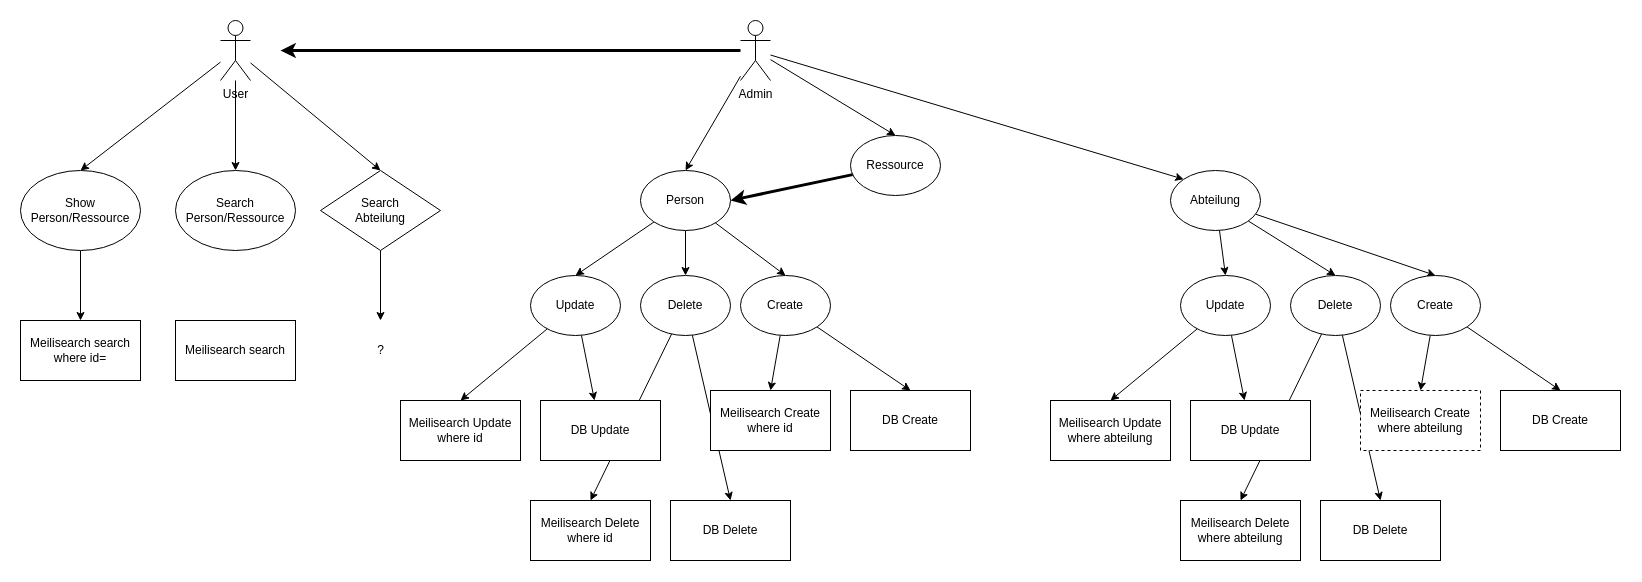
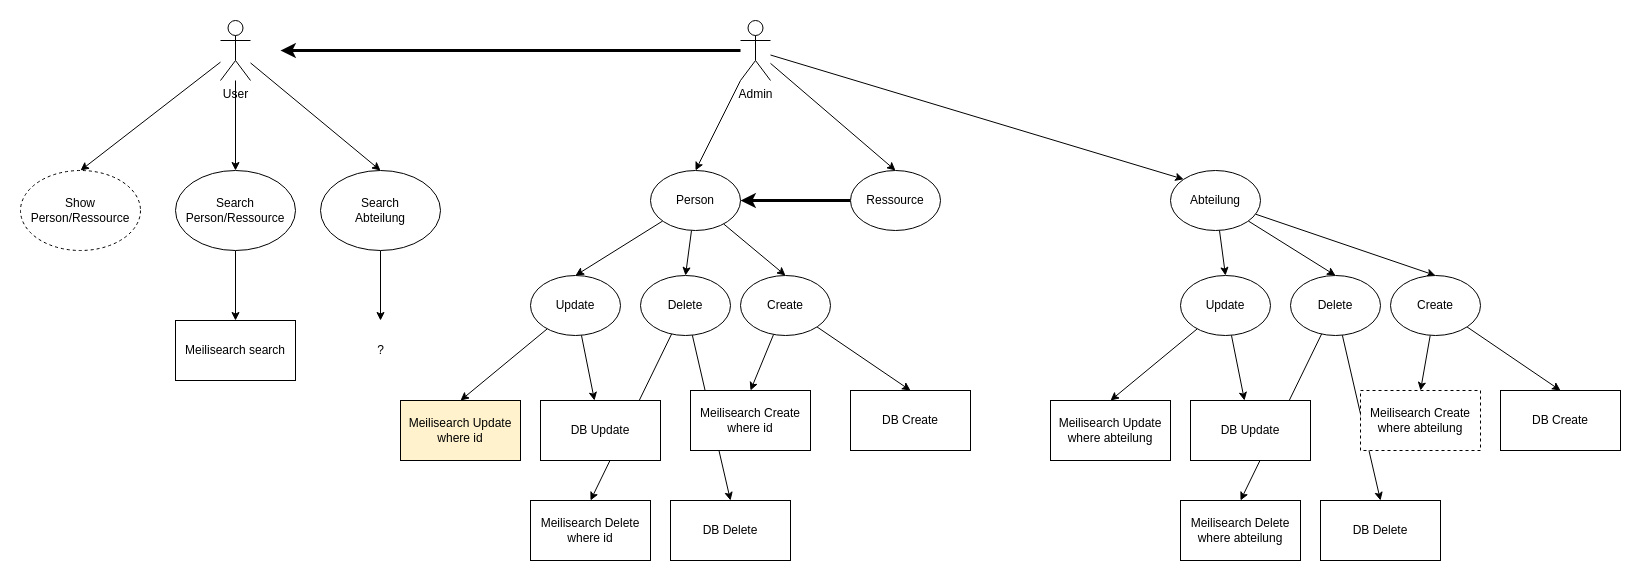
node "Ressource": moved (896, 166) -> (896, 201)
node "Person": moved (686, 201) -> (696, 201)
node "Show Person/Ressource": style solid -> dashed
node "Search Abteilung": shape diamond -> ellipse
edge "Show Person/Ressource" -> "Meilisearch search where id=": removed
edge "Search Person/Ressource" -> "Meilisearch search": added
node "Meilisearch search where id=": removed
node "Meilisearch Create where id": moved (771, 421) -> (751, 421)
node "Meilisearch Update where id": fillcolor #ffffff -> #fff2cc
